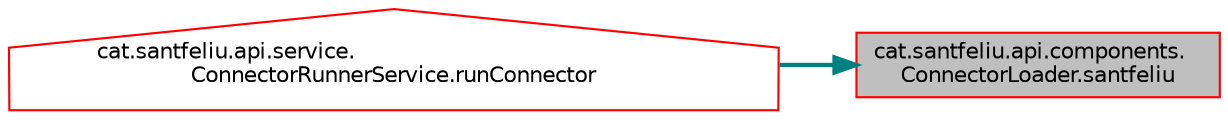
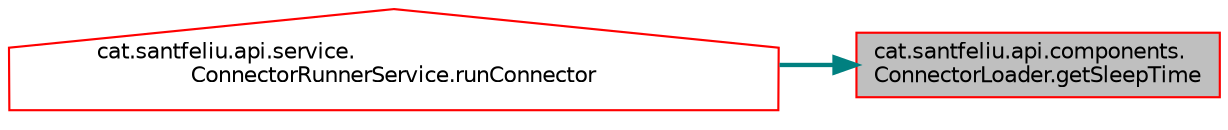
node "cat.santfeliu.api.components. ConnectorLoader.santfeliu": label "cat.santfeliu.api.components. ConnectorLoader.santfeliu" -> "cat.santfeliu.api.components. ConnectorLoader.getSleepTime"
